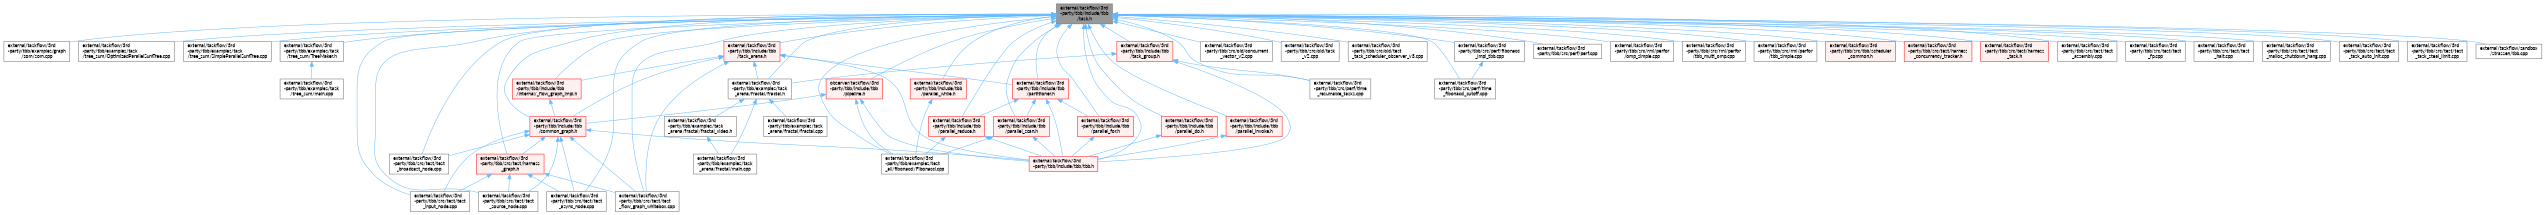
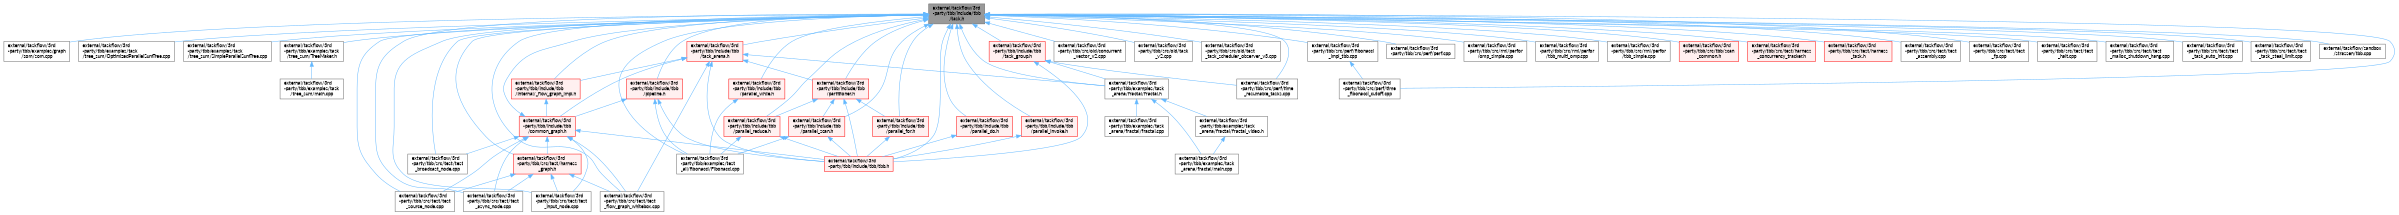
edge "external/taskflow/3rd -party/tbb/include/tbb /common_graph.h" -> "external/taskflow/3rd -party/tbb/include/tbb /task.h": reversed
node "external/taskflow/3rd -party/tbb/src/tbb/scheduler _common.h": label "external/taskflow/3rd -party/tbb/src/tbb/scheduler _common.h" -> "external/taskflow/3rd -party/tbb/src/tbb/scan _common.h"
node "observer/taskflow/3rd -party/tbb/include/tbb /pipeline.h": label "observer/taskflow/3rd -party/tbb/include/tbb /pipeline.h" -> "external/taskflow/3rd -party/tbb/include/tbb /pipeline.h"
